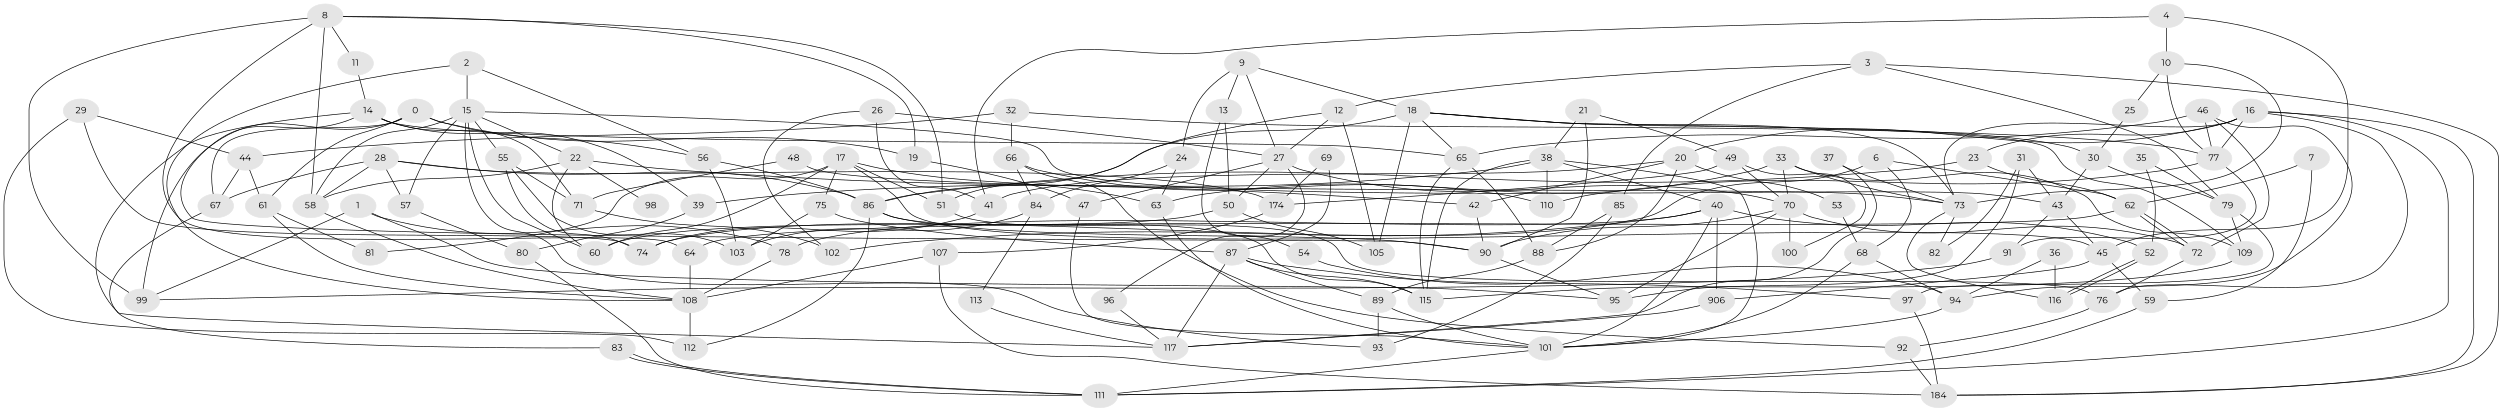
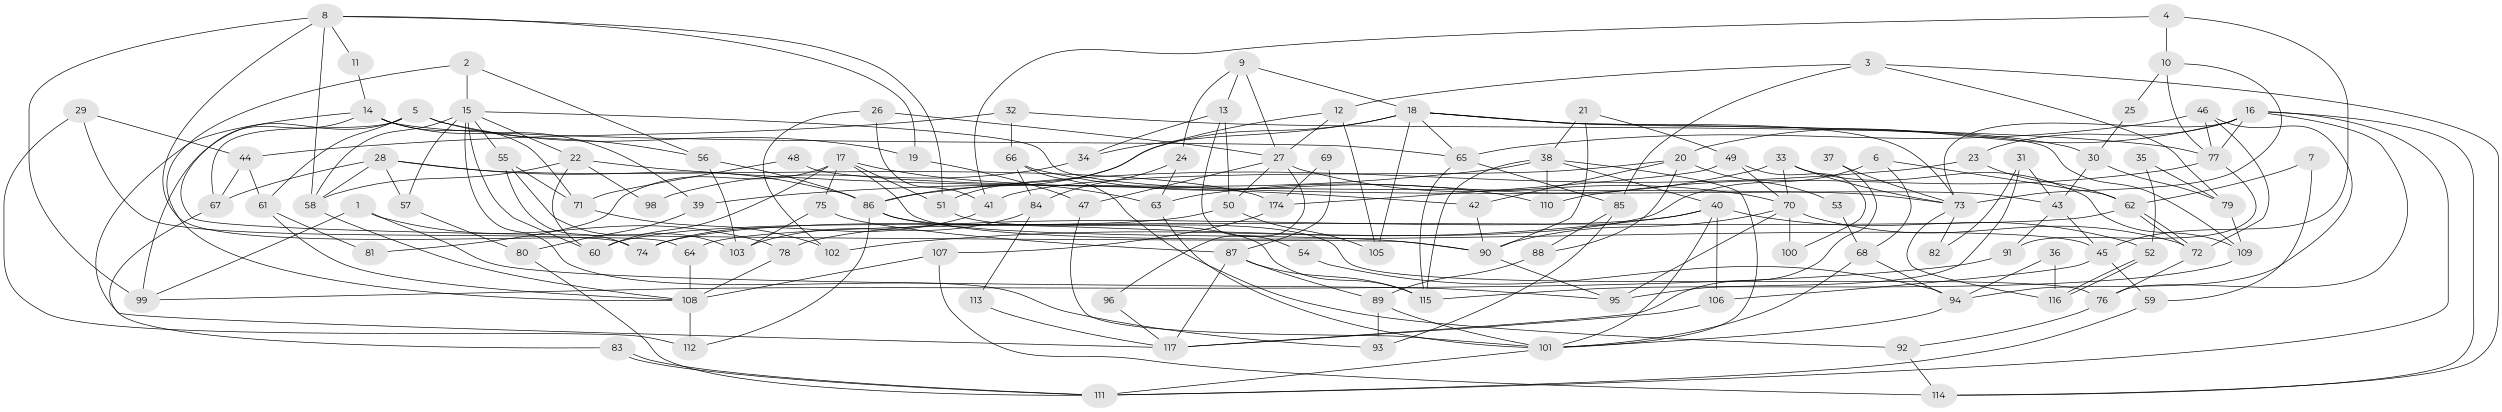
node "0": label "0" -> "5"
node "34": added
edge "65" -- "88": now "65" -- "85"
node "906": label "906" -> "106"
node "97": removed
node "184": label "184" -> "114"
